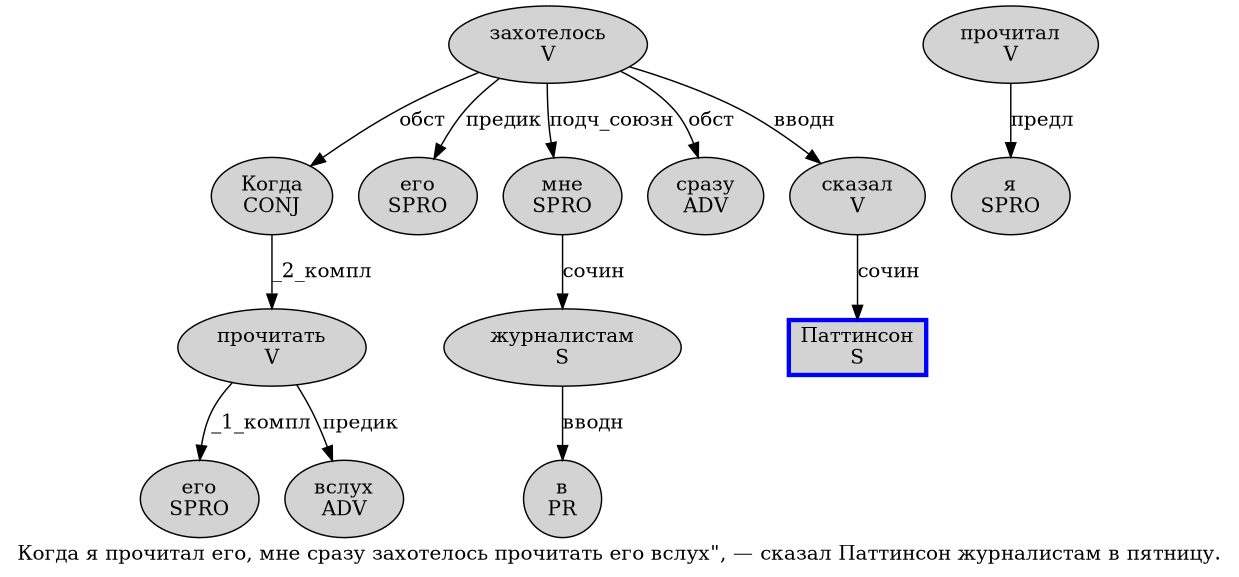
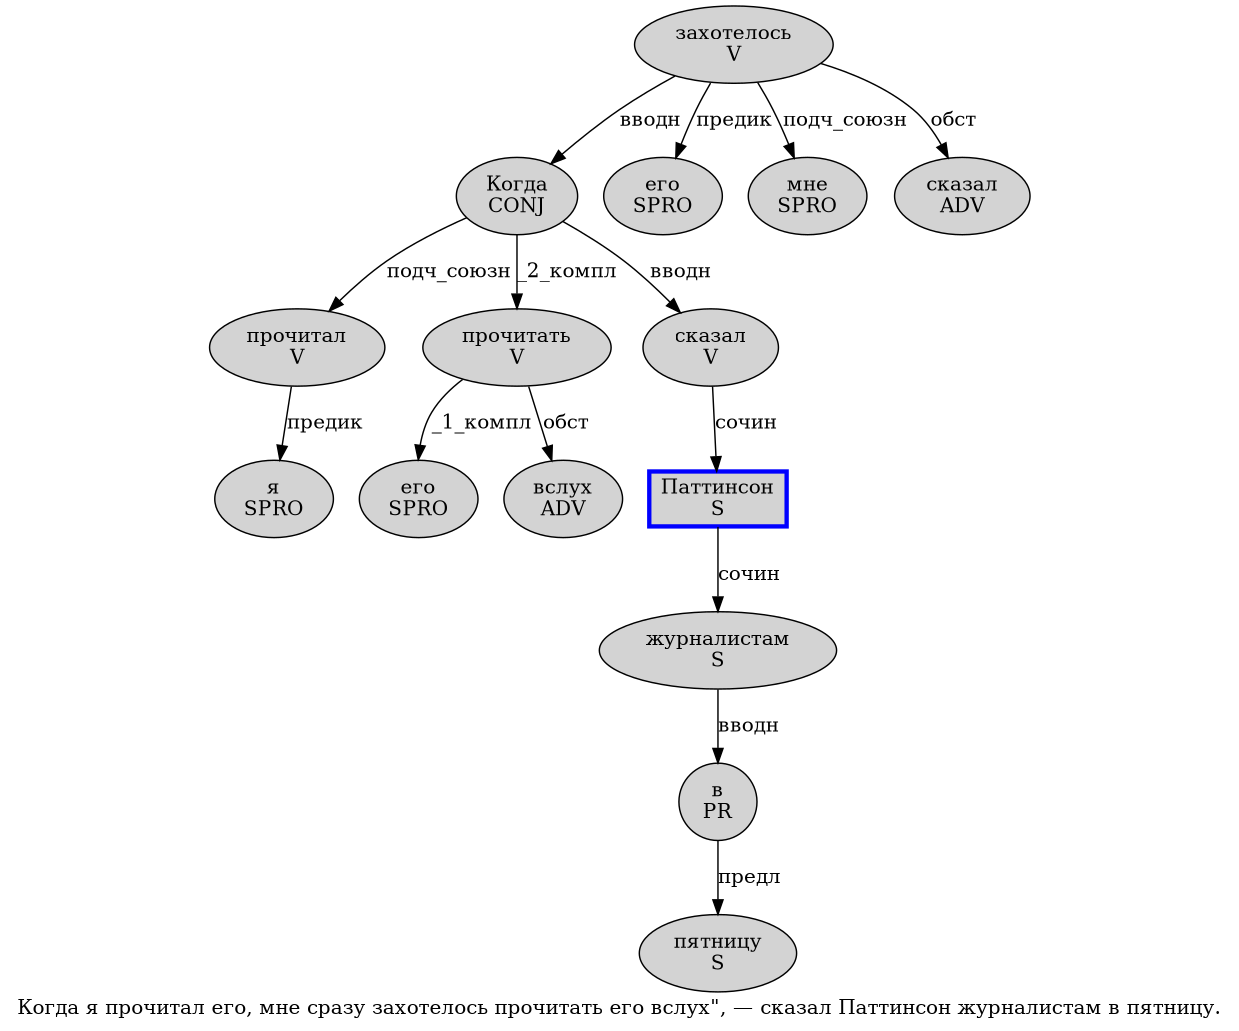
edge "захотелось V" -> "сказал V": now "Когда CONJ" -> "сказал V"
edge "захотелось V" -> "Когда CONJ": label "обст" -> "вводн"
edge "прочитал V" -> "я SPRO": label "предл" -> "предик"
node "сразу ADV": label "сразу ADV" -> "сказал ADV"
edge "Когда CONJ" -> "прочитал V": added, label "подч_союзн"
edge "мне SPRO" -> "журналистам S": now "Паттинсон S" -> "журналистам S"
edge "прочитать V" -> "вслух ADV": label "предик" -> "обст"
node "пятницу S": added
